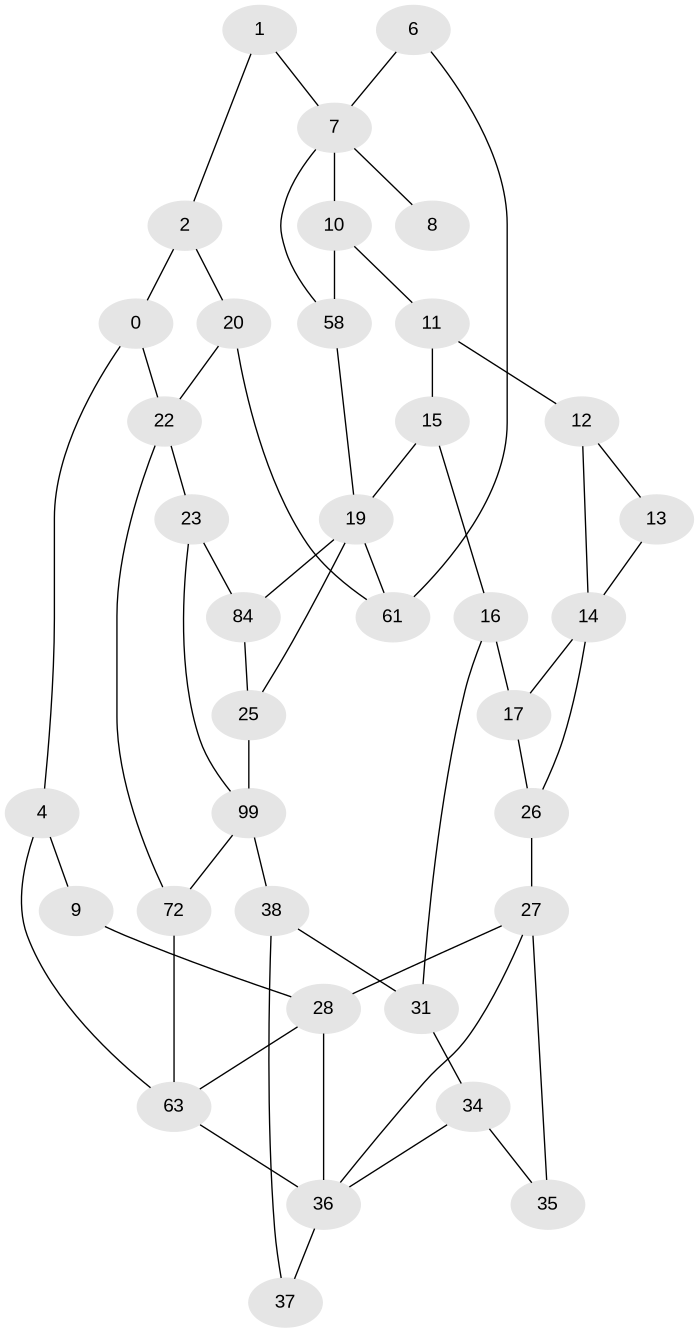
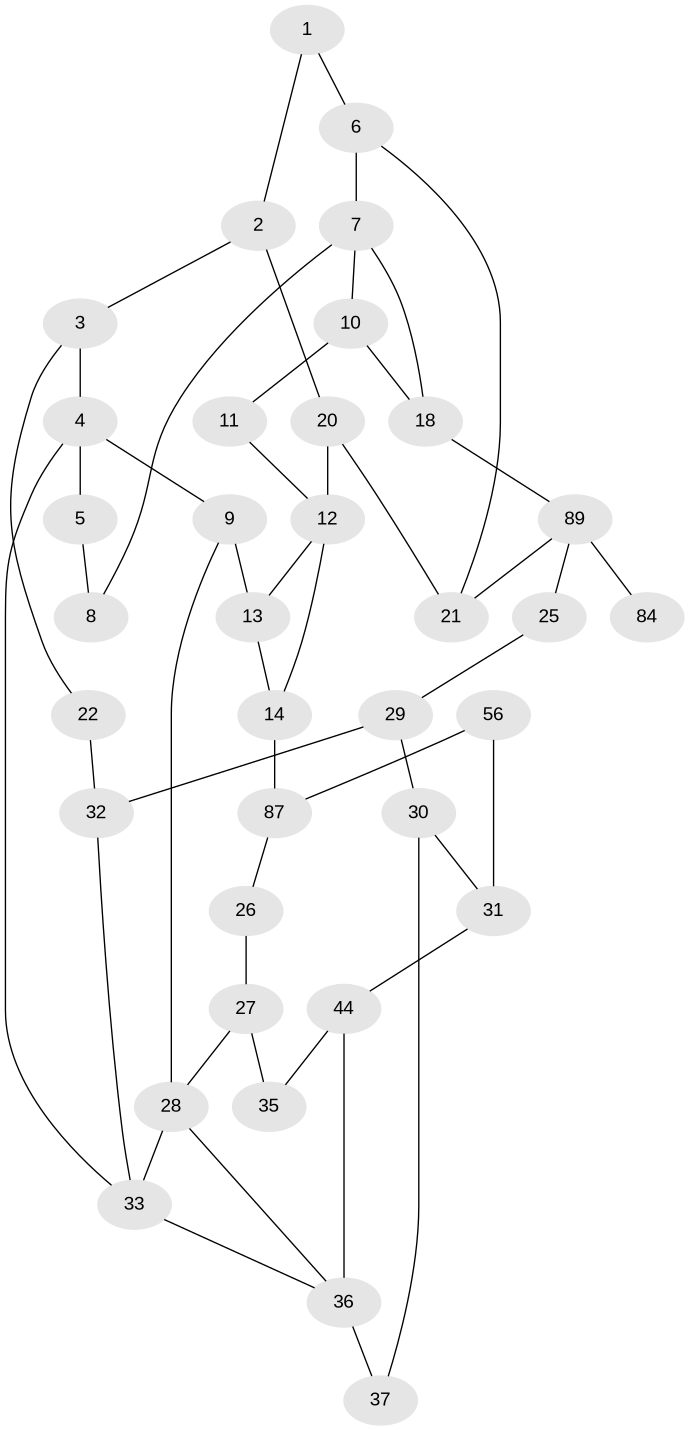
edge "1" -- "7": now "1" -- "6"
node "0": label "0" -> "3"
node "58": label "58" -> "18"
edge "20" -- "22": now "20" -- "12"
node "15": removed
node "5": added
node "23": removed
node "19": label "19" -> "89"
edge "9" -- "13": added
node "61": label "61" -> "21"
node "16": label "16" -> "56"
edge "84" -- "25": removed
node "17": label "17" -> "87"
edge "14" -- "26": removed
node "99": label "99" -> "29"
node "72": label "72" -> "32"
node "38": label "38" -> "30"
edge "27" -- "36": removed
node "63": label "63" -> "33"
node "34": label "34" -> "44"
